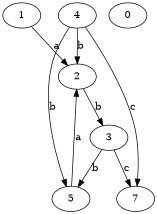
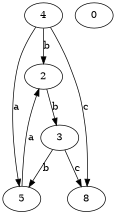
node "1": removed
edge "4" -> "5": label "b" -> "a"
node "7": label "7" -> "8"
